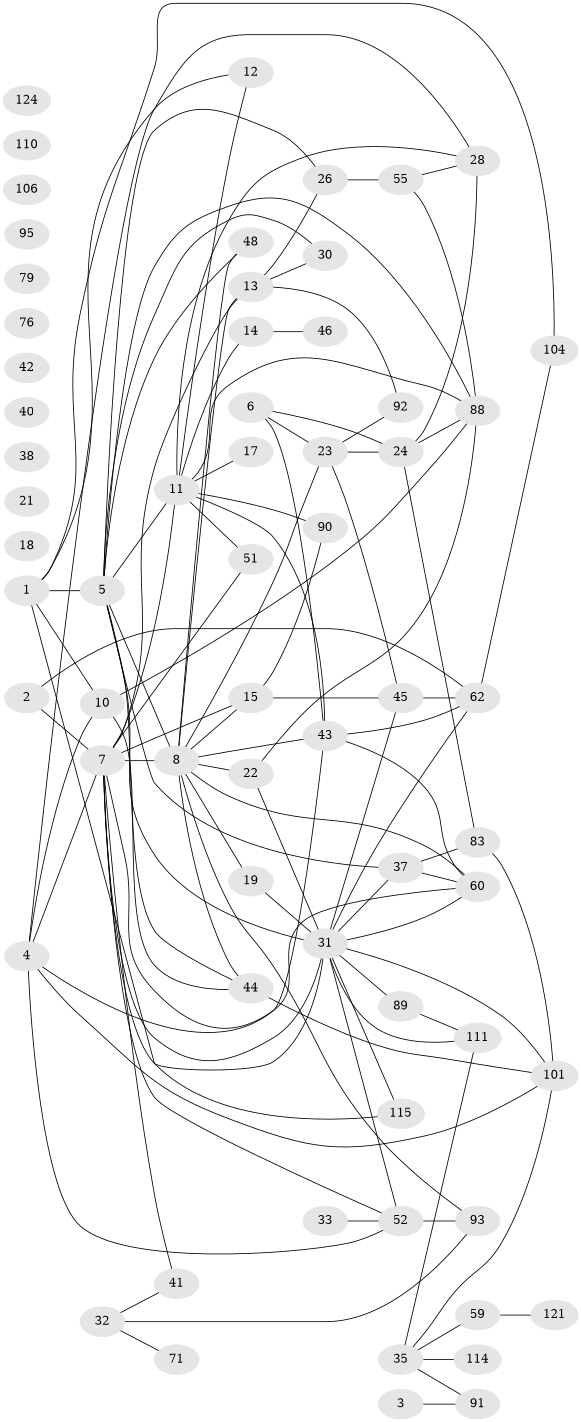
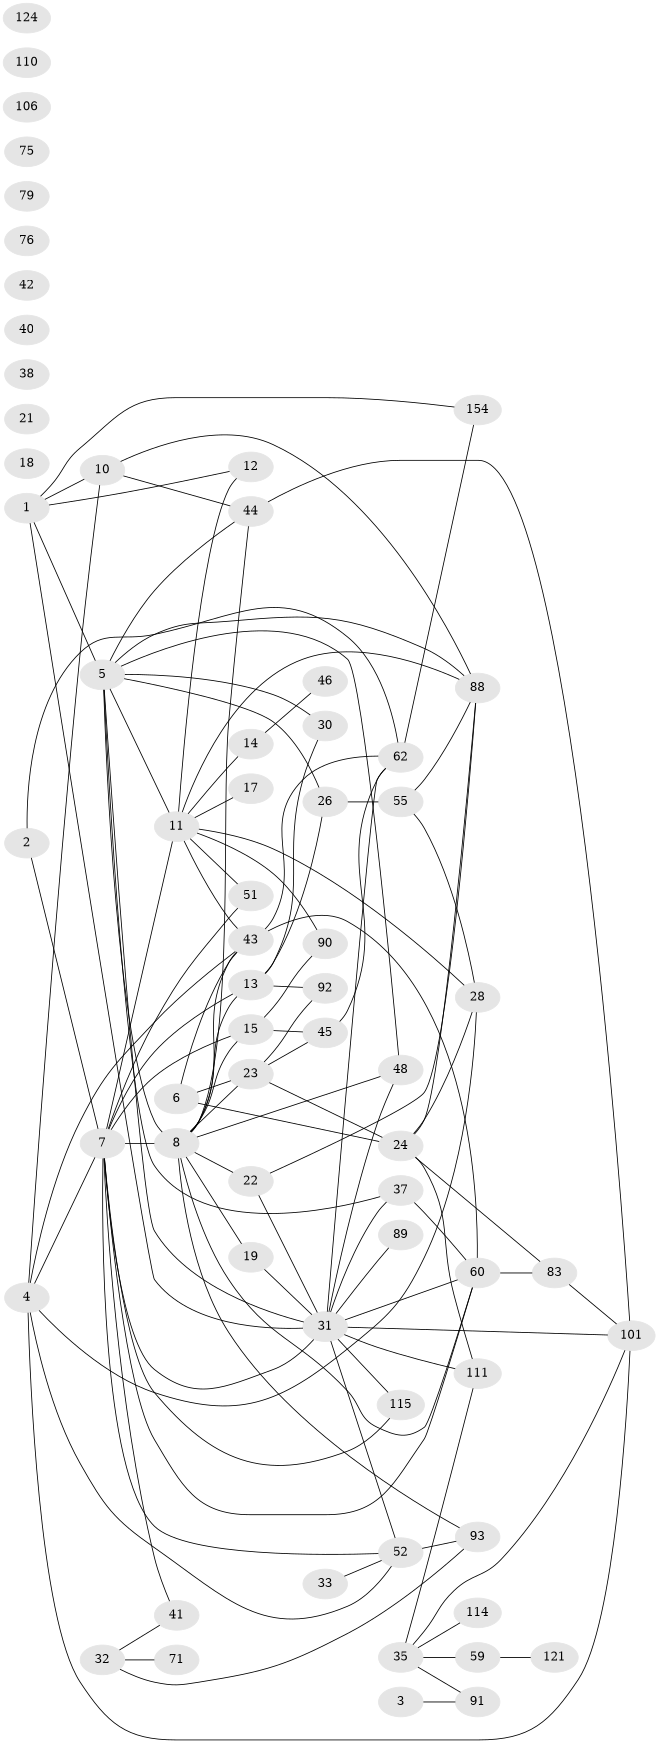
node "95": label "95" -> "75"
node "104": label "104" -> "154"
edge "45" -- "31": now "48" -- "31"
edge "83" -- "37": now "83" -- "60"
edge "89" -- "111": now "24" -- "111"
